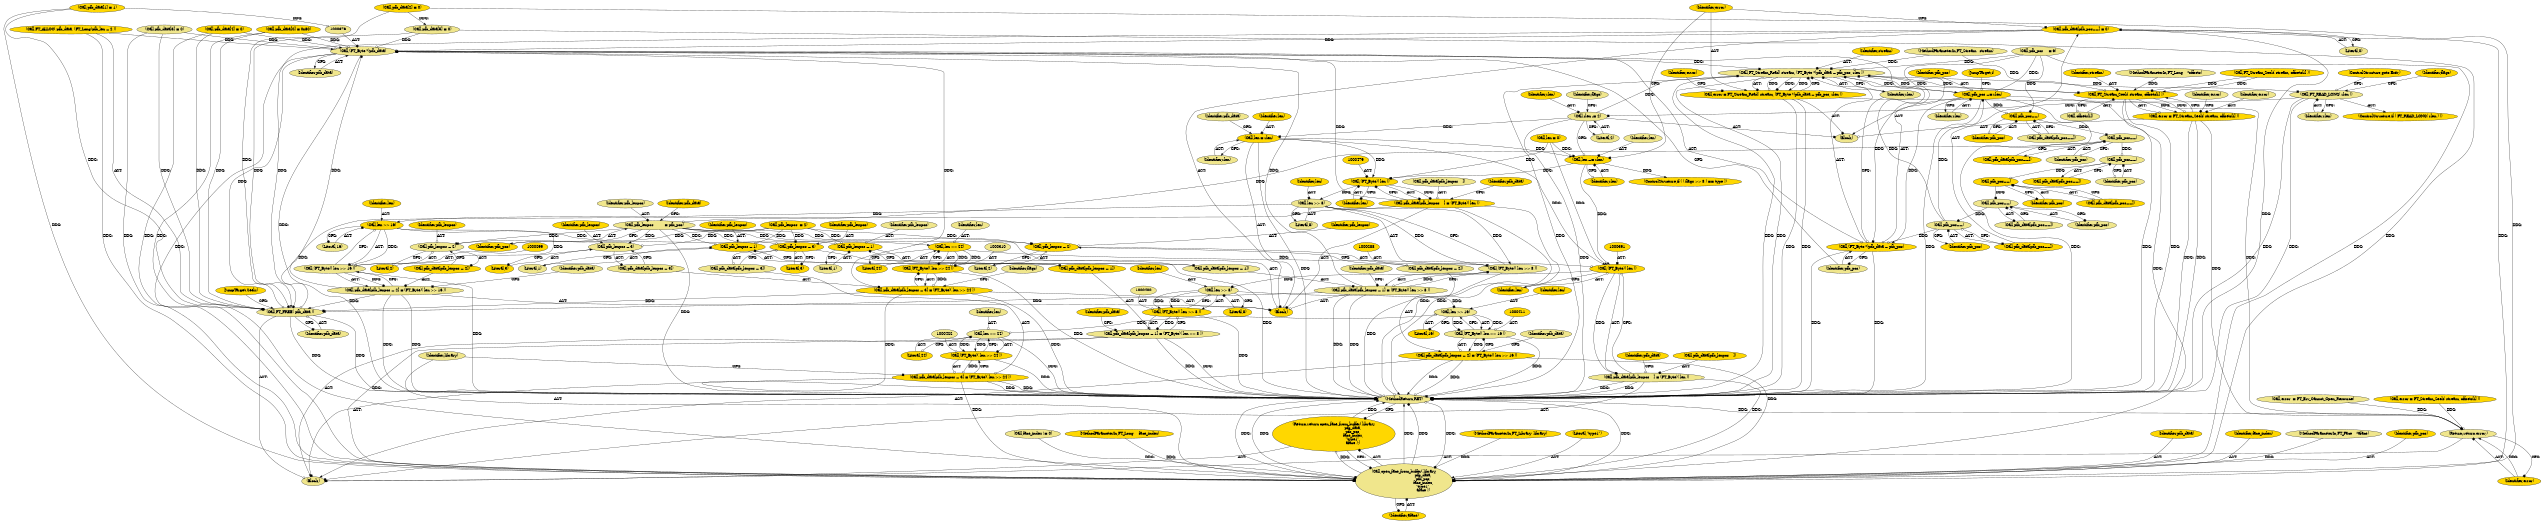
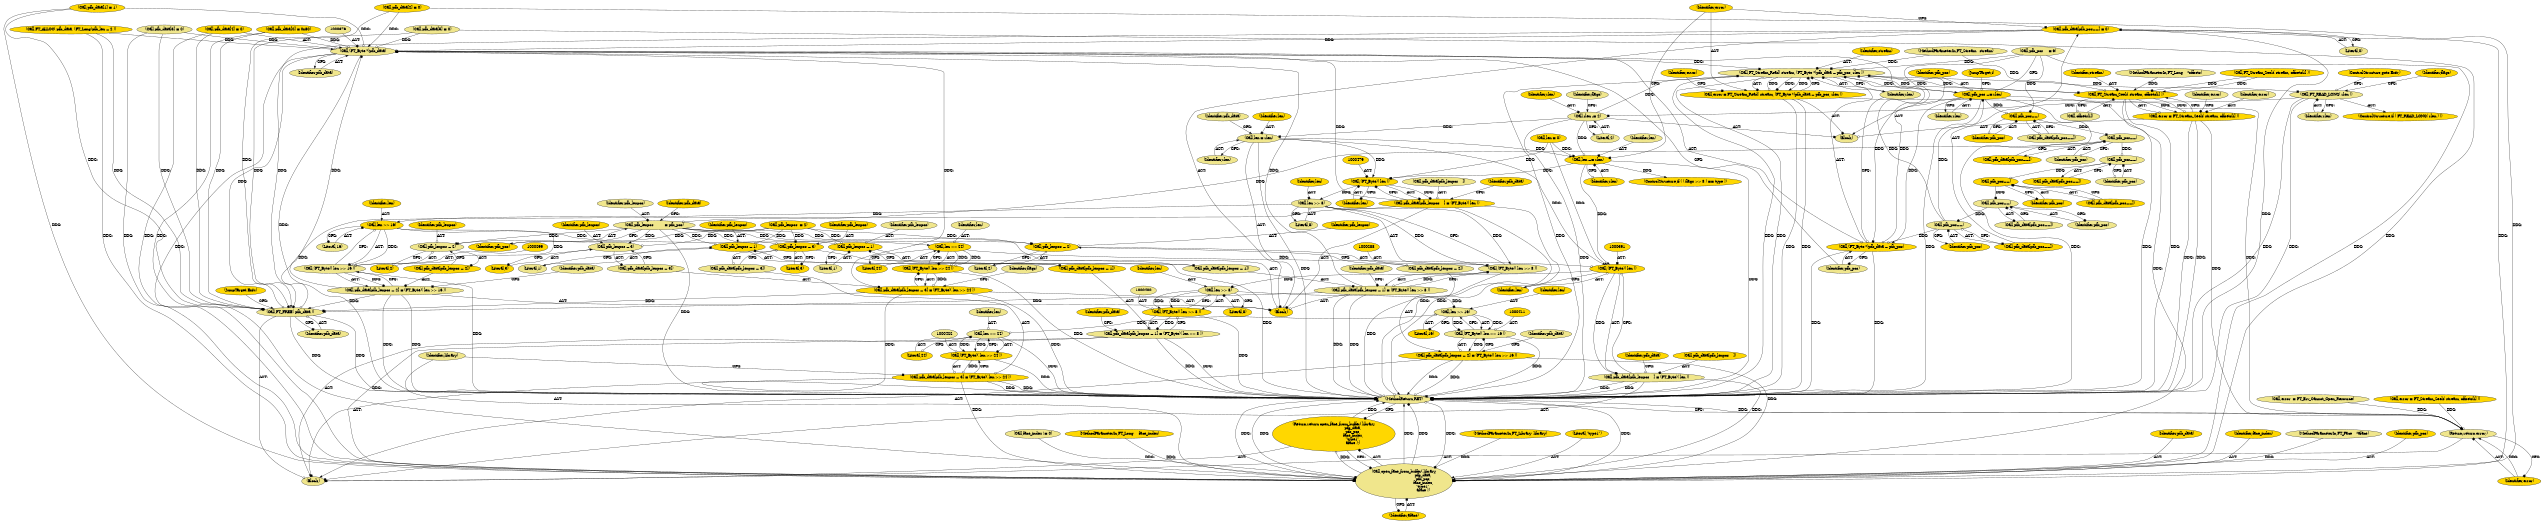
edge "(Call,pfb_data[1] = 1)" -> "1000376": now "(Call,pfb_data[1] = 1)" -> "(Call,(FT_Byte *)pfb_data)"
edge "(Call,pfb_data[2] = 0)" -> "(Call,pfb_data[5] = 0)": now "(Call,pfb_data[2] = 0)" -> "(Call,(FT_Byte *)pfb_data)"
edge "(Call,pfb_data[4] = 0)" -> "(Call,(FT_Byte *)pfb_data)": label "DDG: " -> "AST: "
edge "(Call,pfb_pos     = 6)" -> "(Call,pfb_pos += rlen)": label "DDG: " -> "CFG: "
node "(Call,len = rlen)": fillcolor gold -> khaki
edge "(Call,rlen -= 2)" -> "(Call,len += rlen)": label "CFG: " -> "DDG: "
edge "(Call,pfb_pos     = 6)" -> "(Call,(FT_Byte *)pfb_data + pfb_pos)": label "AST: " -> "DDG: "
edge "(Call,FT_ALLOC( pfb_data, (FT_Long)pfb_len + 2 ))" -> "(Call,FT_FREE( pfb_data ))": label "AST: " -> "DDG: "
node "1000310": removed
node "(JumpTarget,Seek:)": label "(JumpTarget,Seek:)" -> "(JumpTarget,Exit:)"
edge "(Call,len += rlen)" -> "(MethodReturn,RET)": added, label "DDG:"
edge "(MethodReturn,RET)" -> "(Return,return error;)": added, label "CFG:"
